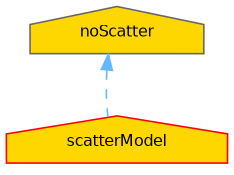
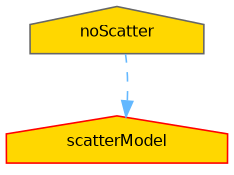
edge "scatterModel" -> "noScatter": reversed
